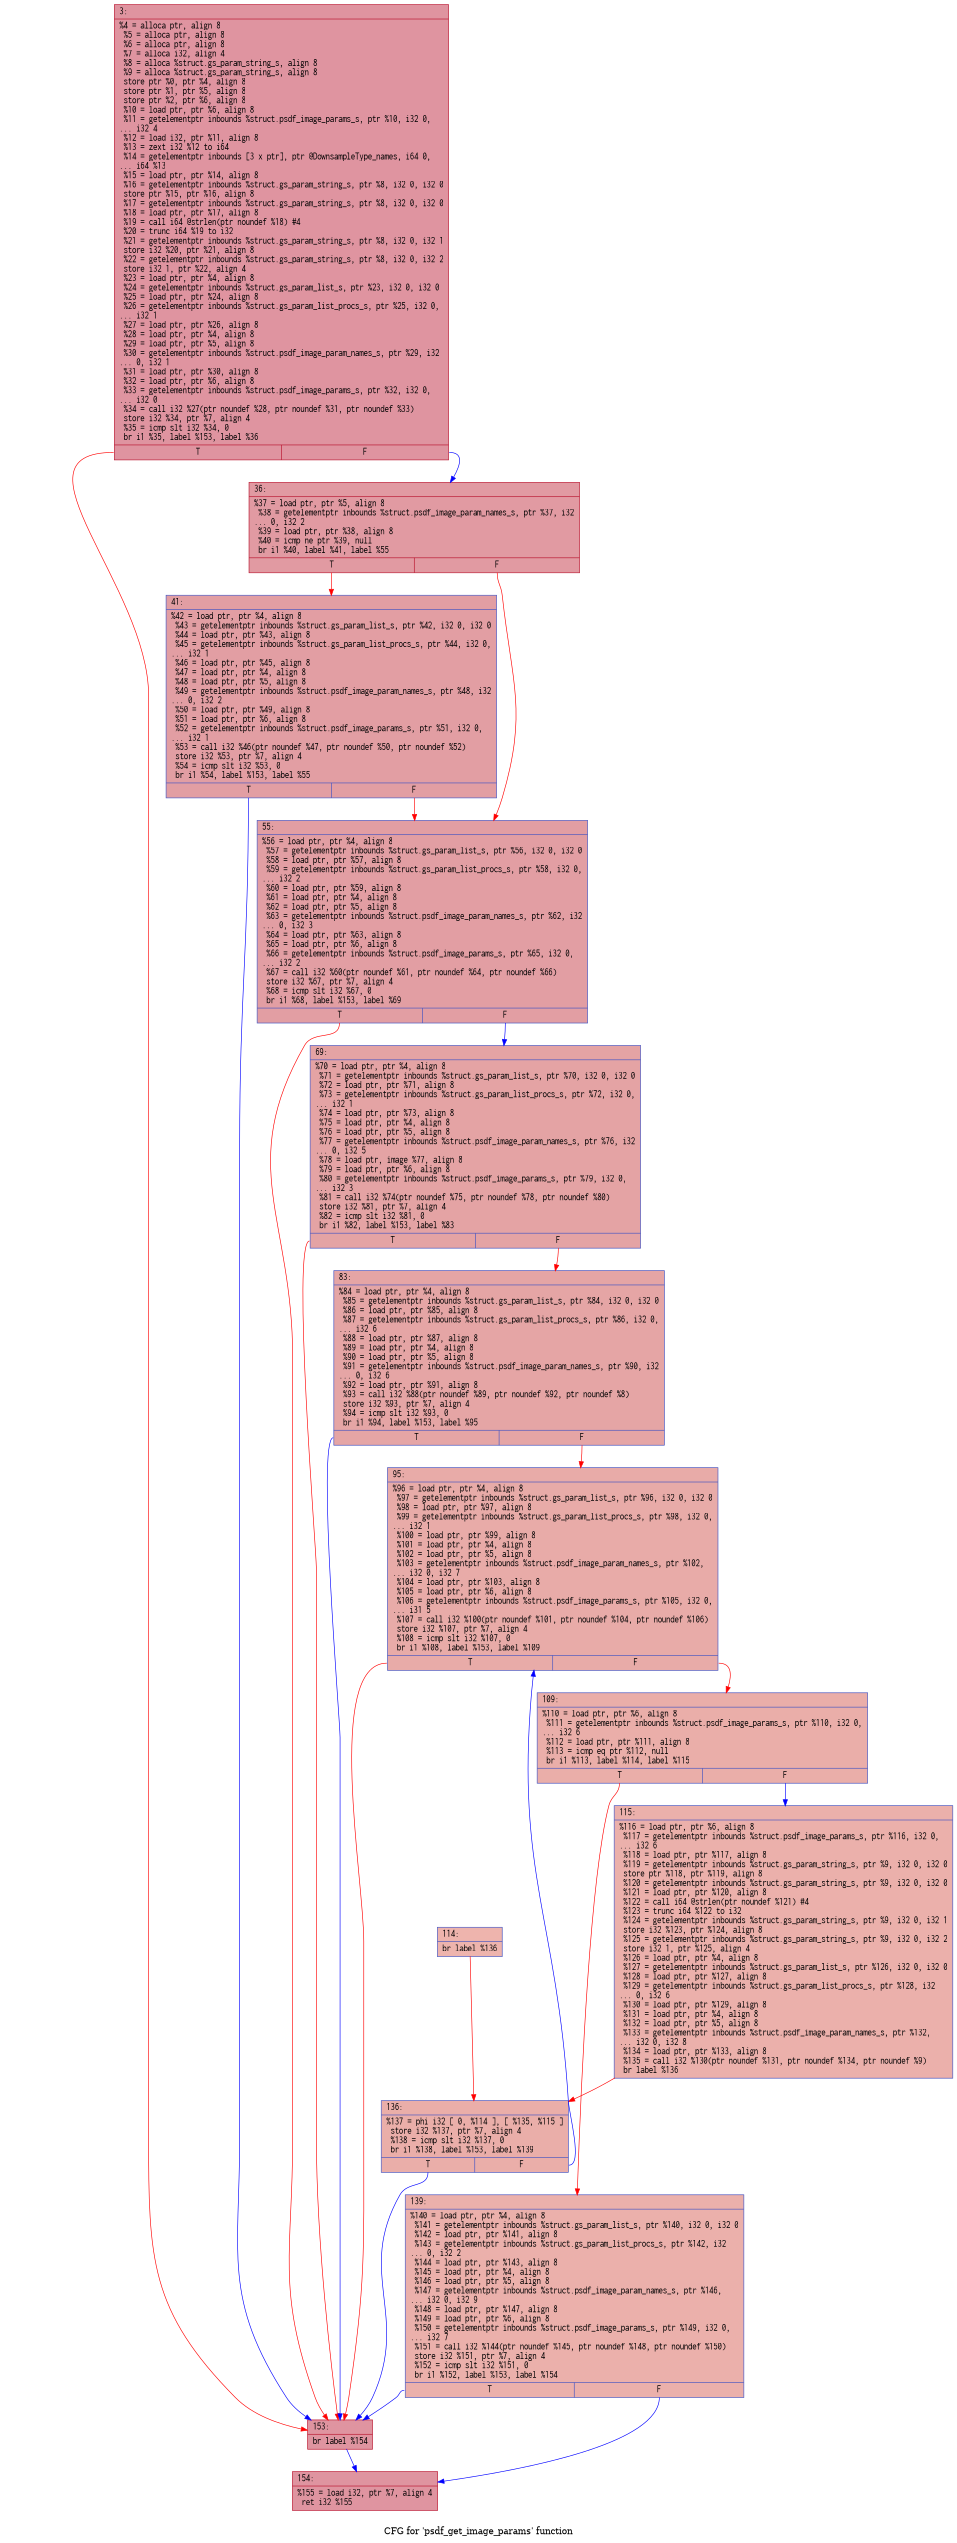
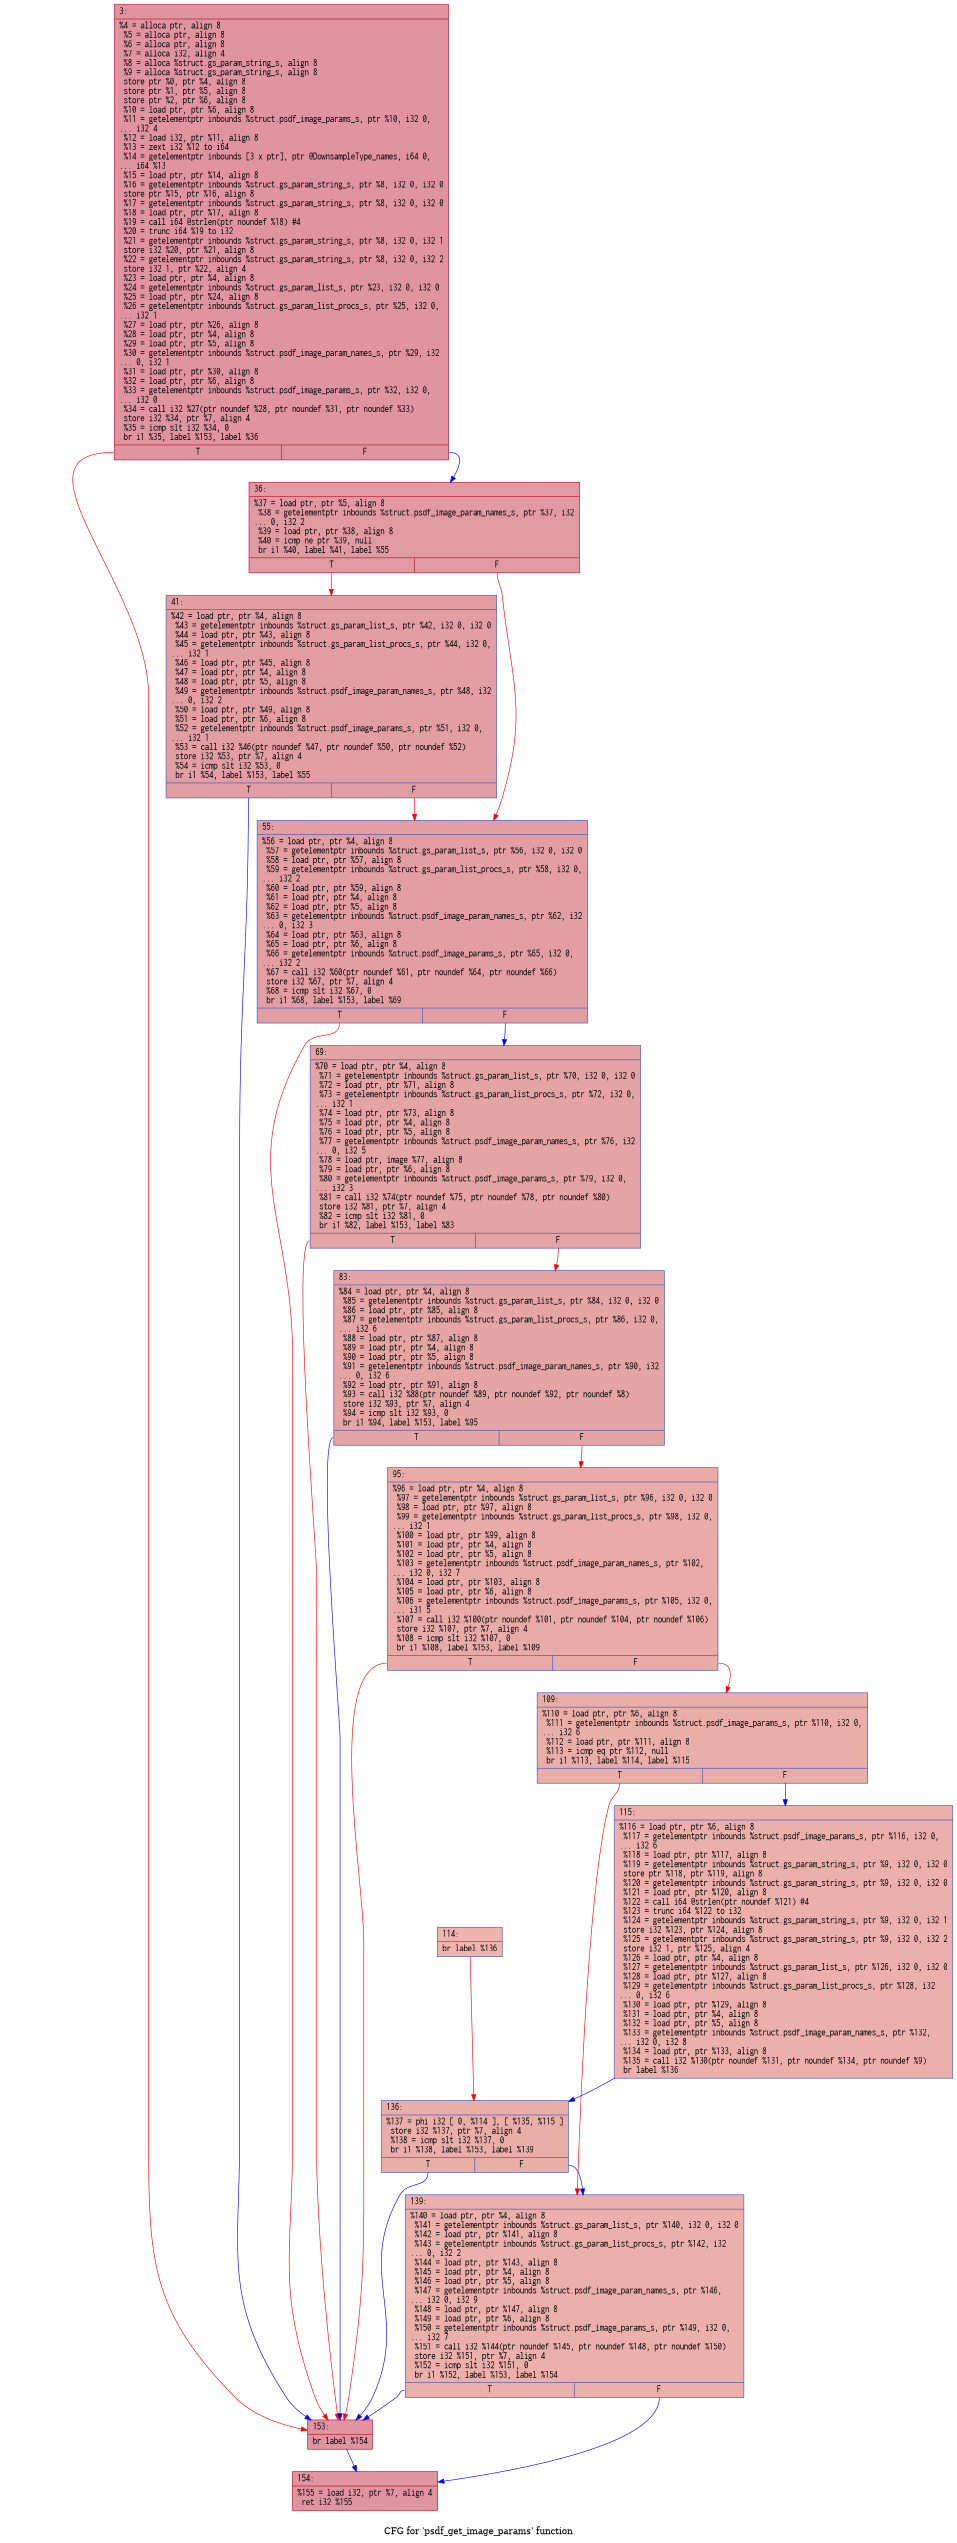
edge "136:" -> "95:": now "136:" -> "139:"
edge "115:" -> "136:": color red -> blue
